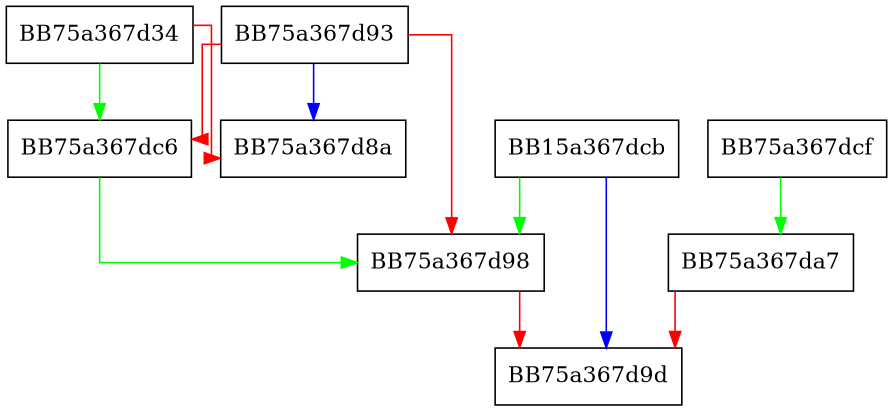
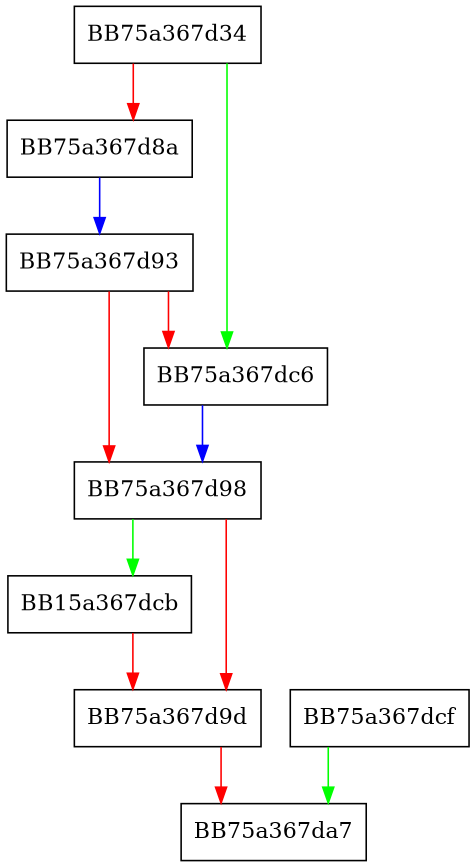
edge "BB75a367d93" -> "BB75a367d8a": reversed
edge "BB15a367dcb" -> "BB75a367d98": reversed
edge "BB15a367dcb" -> "BB75a367d9d": color blue -> red
edge "BB75a367dc6" -> "BB75a367d98": color green -> blue
edge "BB75a367da7" -> "BB75a367d9d": reversed
